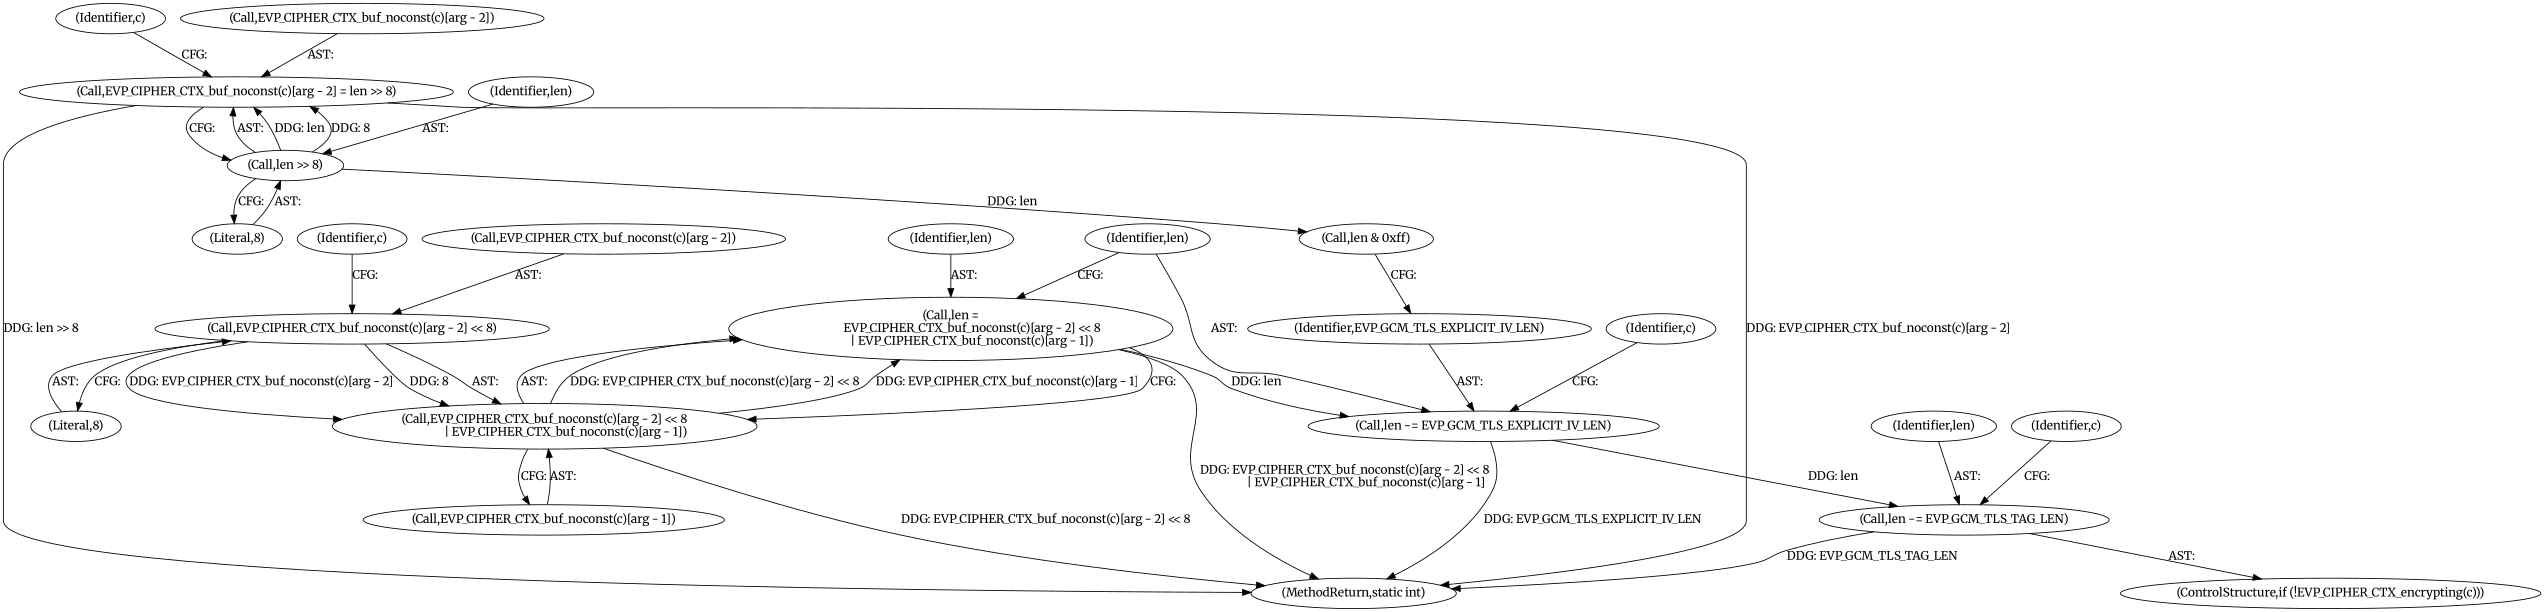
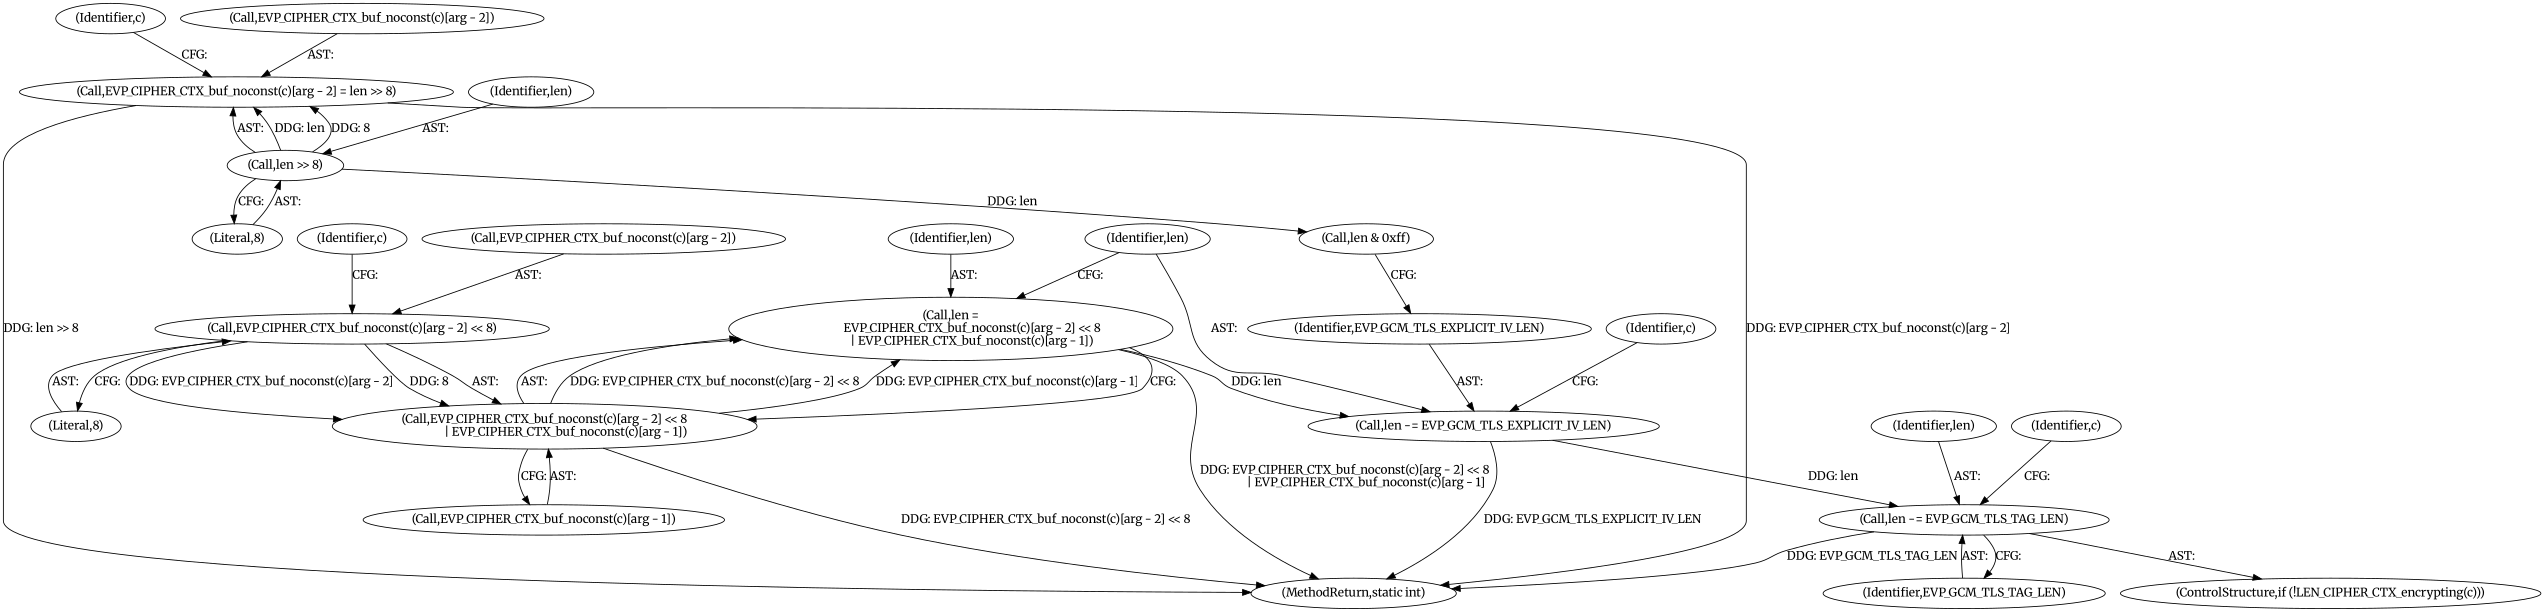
edge "(Call,EVP_CIPHER_CTX_buf_noconst(c)[arg - 2] = len >> 8)" -> "(Call,len >> 8)": removed, label "CFG:"
node "(Identifier,EVP_GCM_TLS_TAG_LEN)": added
node "(ControlStructure,if (!EVP_CIPHER_CTX_encrypting(c)))": label "(ControlStructure,if (!EVP_CIPHER_CTX_encrypting(c)))" -> "(ControlStructure,if (!LEN_CIPHER_CTX_encrypting(c)))"
